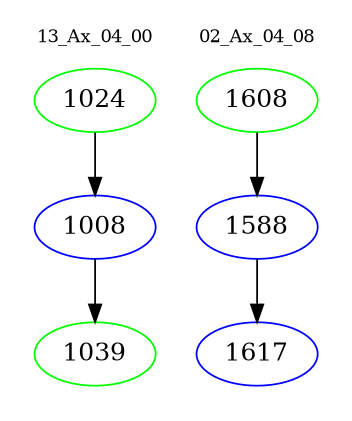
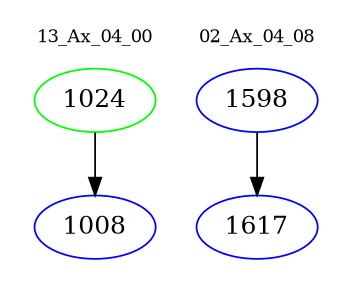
node "1608": removed
node "1588": label "1588" -> "1598"
node "1039": removed
